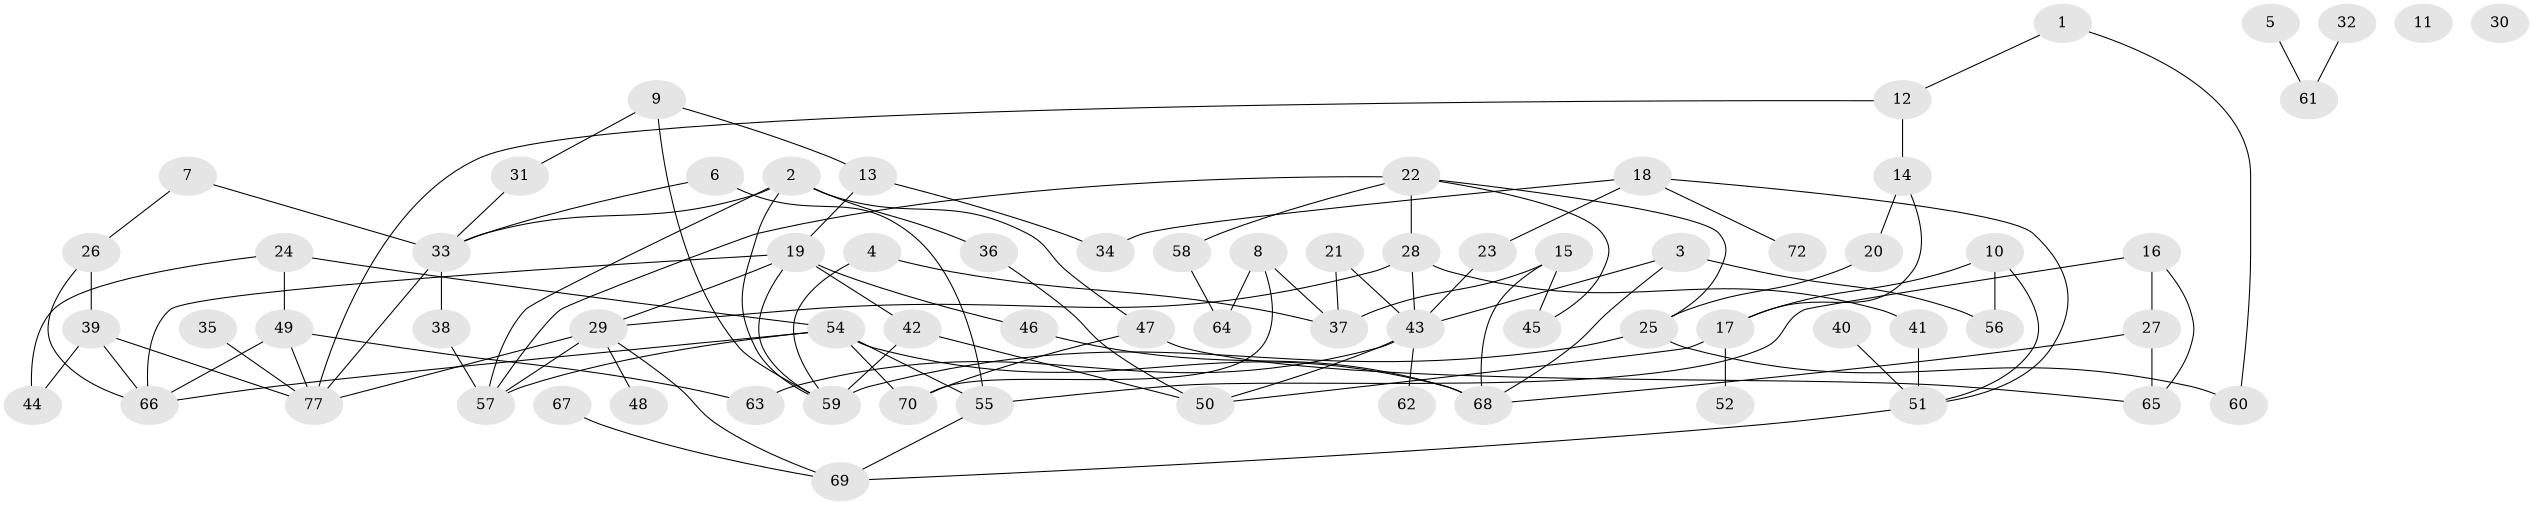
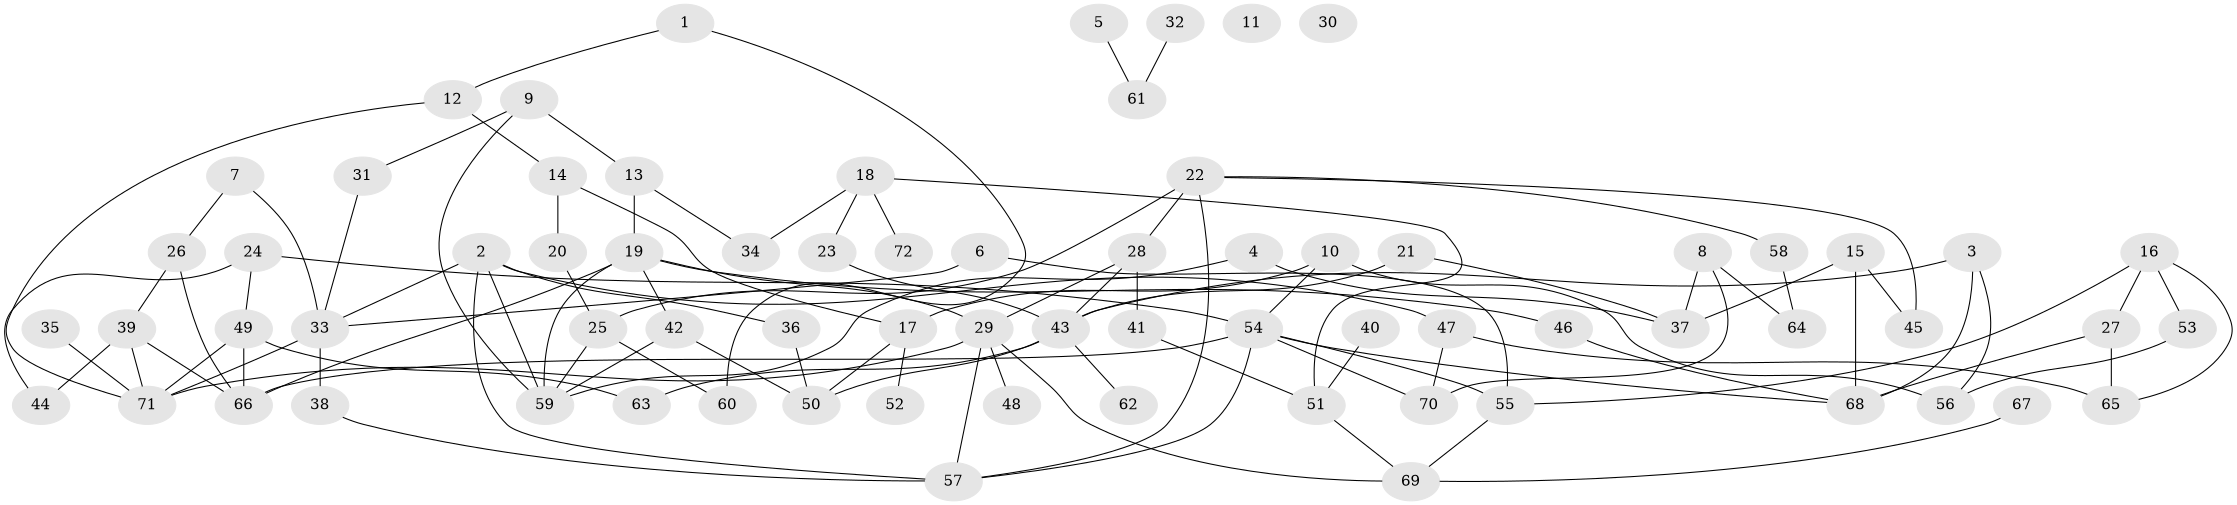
node "53": added
edge "10" -- "51": now "10" -- "54"
node "77": label "77" -> "71"
